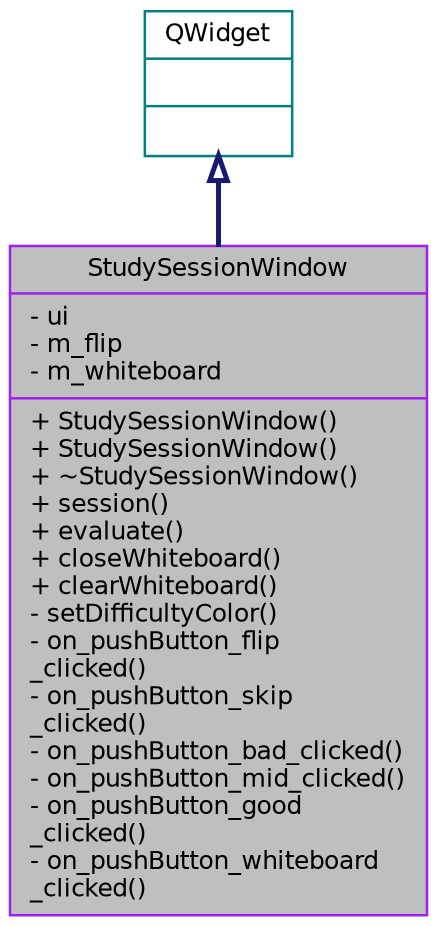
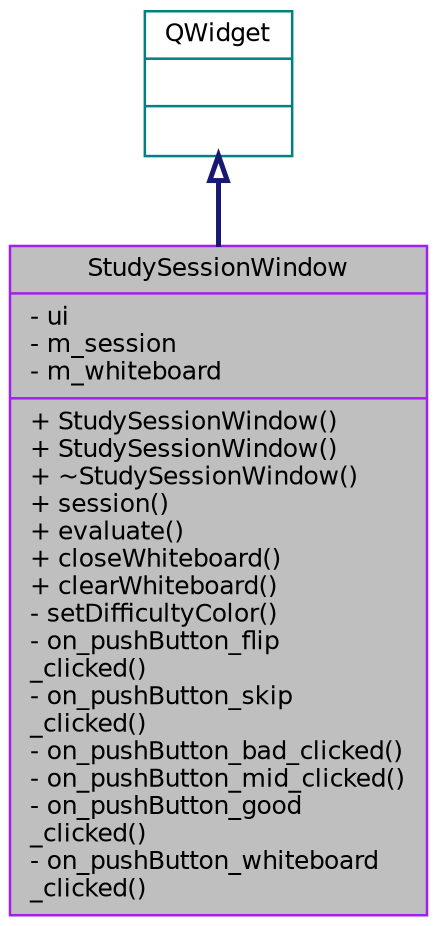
node "StudySessionWindow": text "- m_flip" -> "- m_session"
